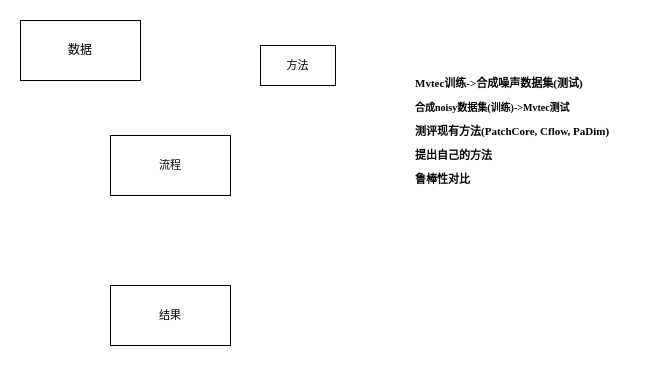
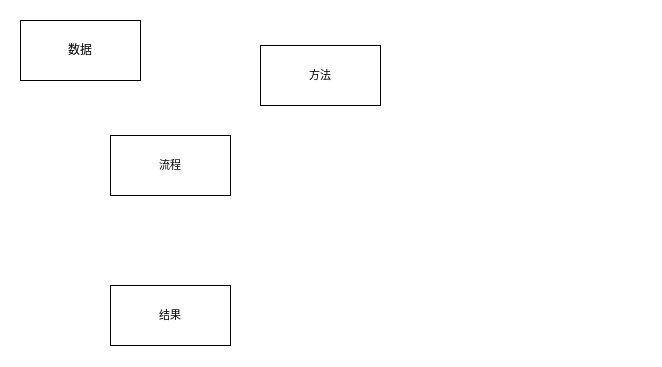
node "方法": size 75x40 -> 120x60
node "Mvtec训练->合成噪声数据集(测试) 合成noisy数据集(训练)->Mvtec测试 测评现有方法(PatchCore, Cflow, PaDim) 提出自己的方法 鲁棒性对比": removed
